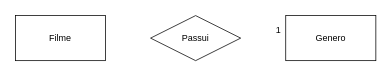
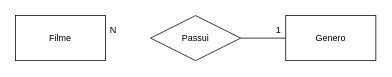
node "N": added
edge "Passui" -- "Genero": added
